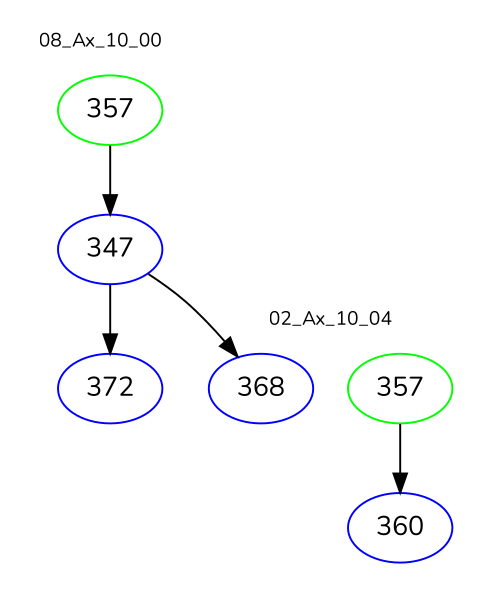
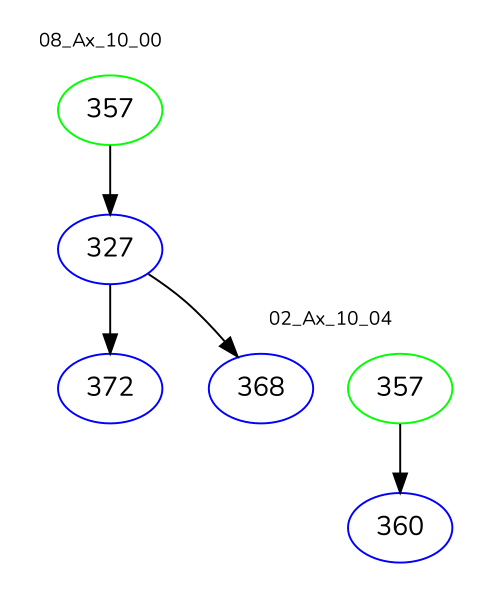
node "347": label "347" -> "327"
